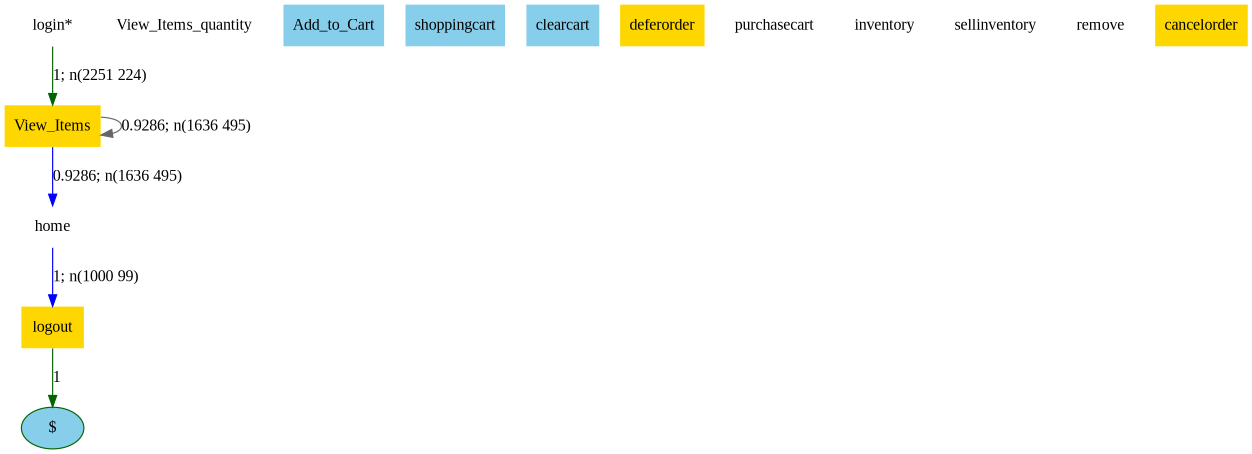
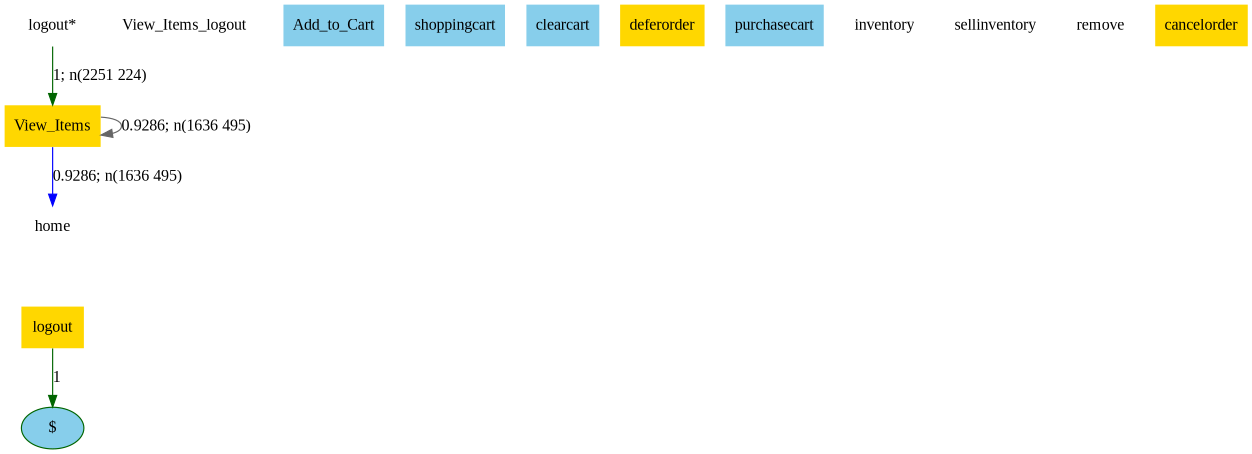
node "login*": label "login*" -> "logout*"
node "View_Items_quantity": label "View_Items_quantity" -> "View_Items_logout"
node "purchasecart": fillcolor white -> skyblue
edge "home" -> "logout": removed, label "1; n(1000 99)"
